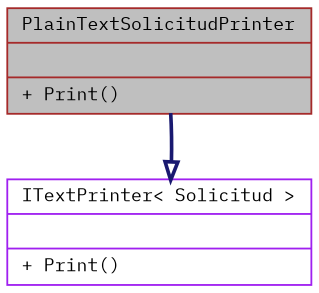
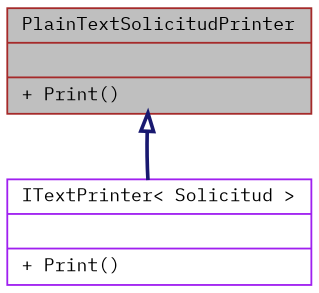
edge "PlainTextSolicitudPrinter" -> "ITextPrinter< Solicitud >": reversed
